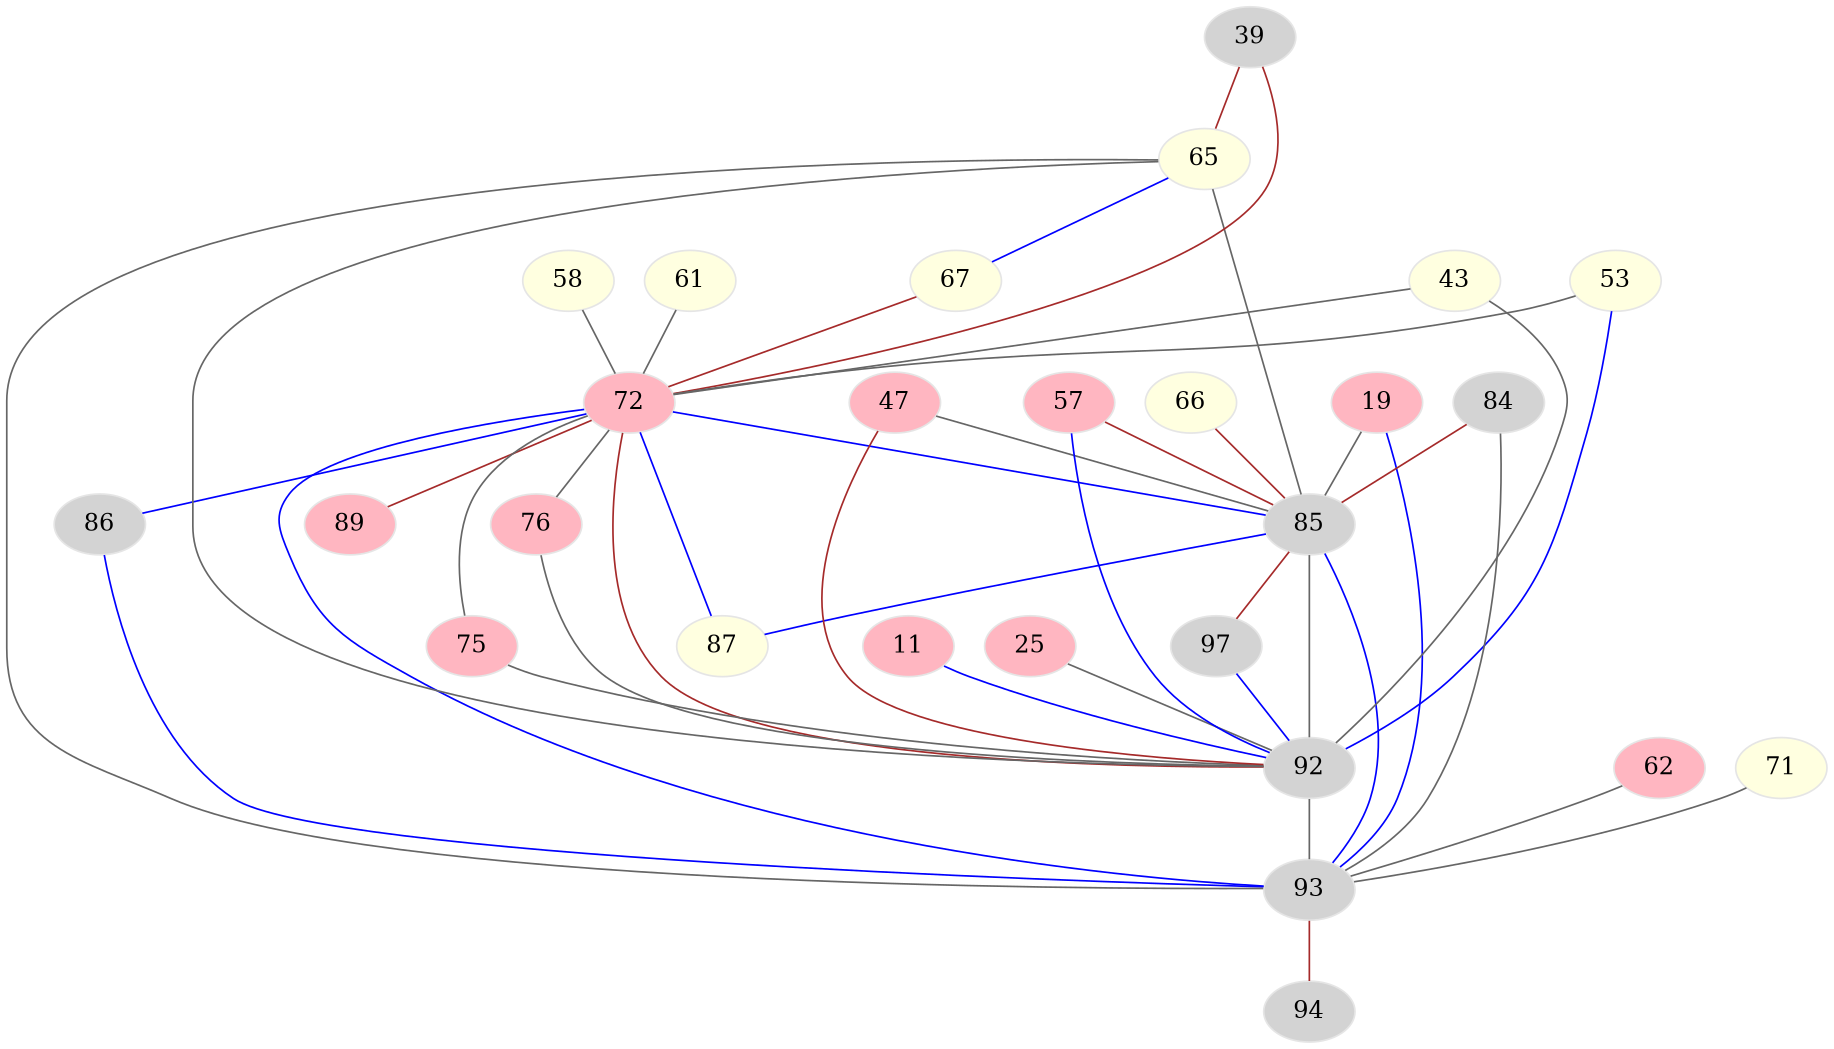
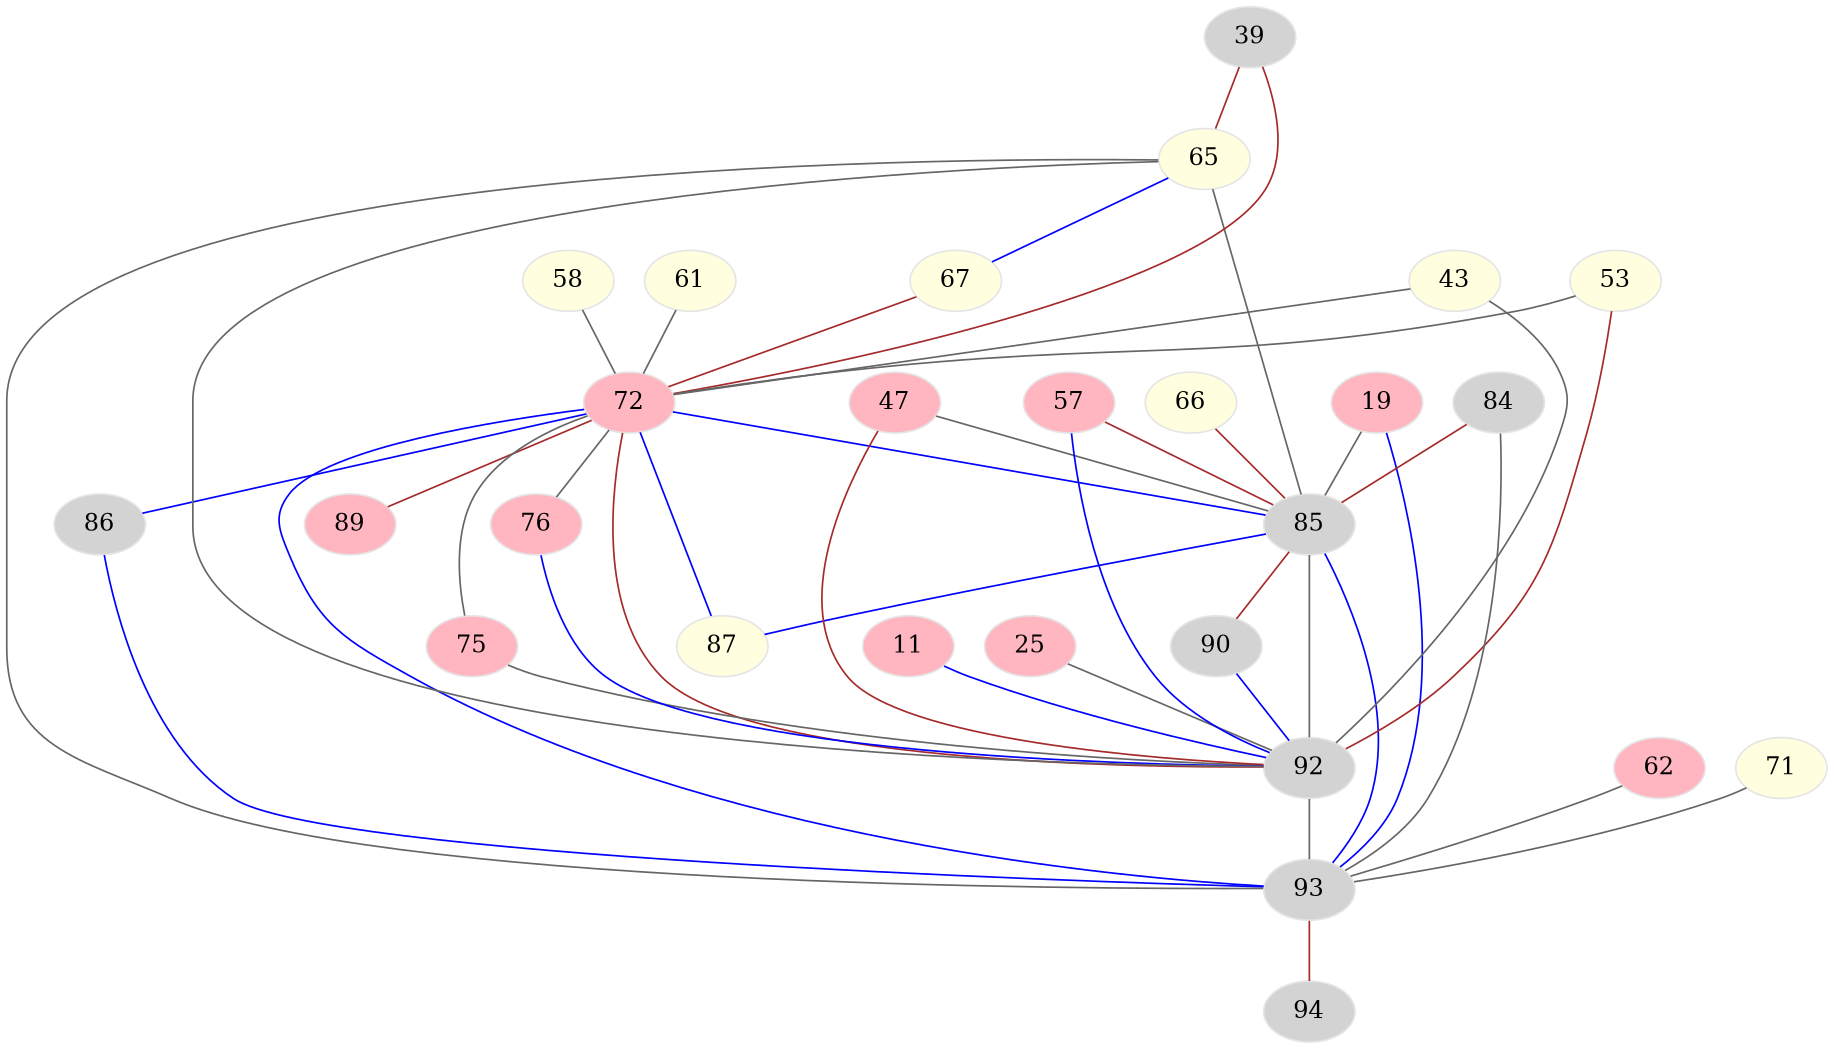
edge "53" -- "92": color blue -> brown
node "97": label "97" -> "90"
edge "76" -- "92": color gray40 -> blue
